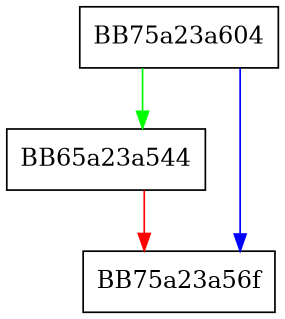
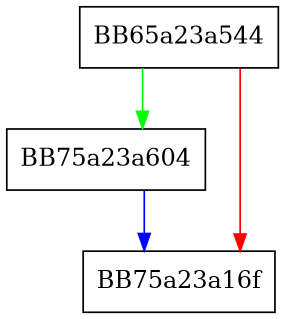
edge "BB75a23a604" -> "BB65a23a544": reversed
node "BB75a23a56f": label "BB75a23a56f" -> "BB75a23a16f"
